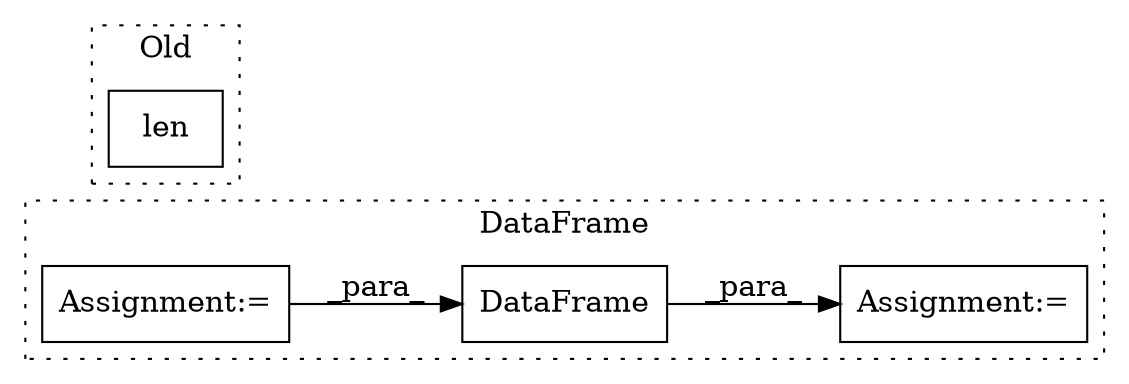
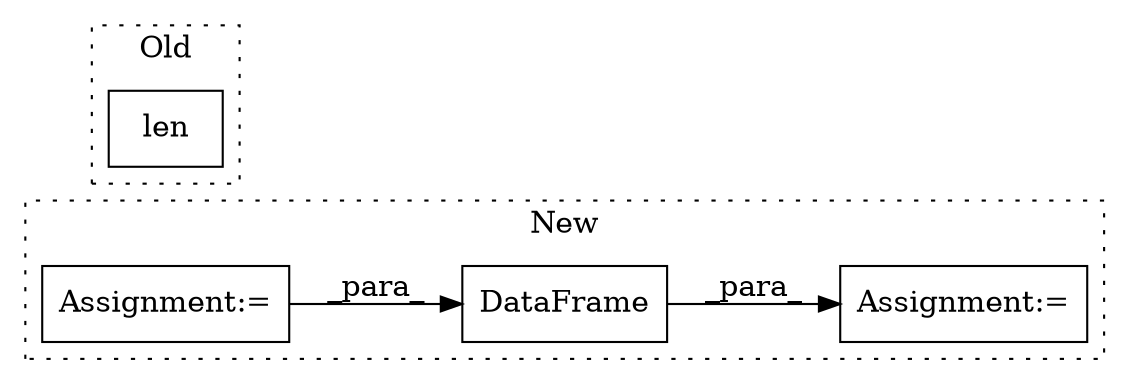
cluster "DataFrame": label "DataFrame" -> "New"
